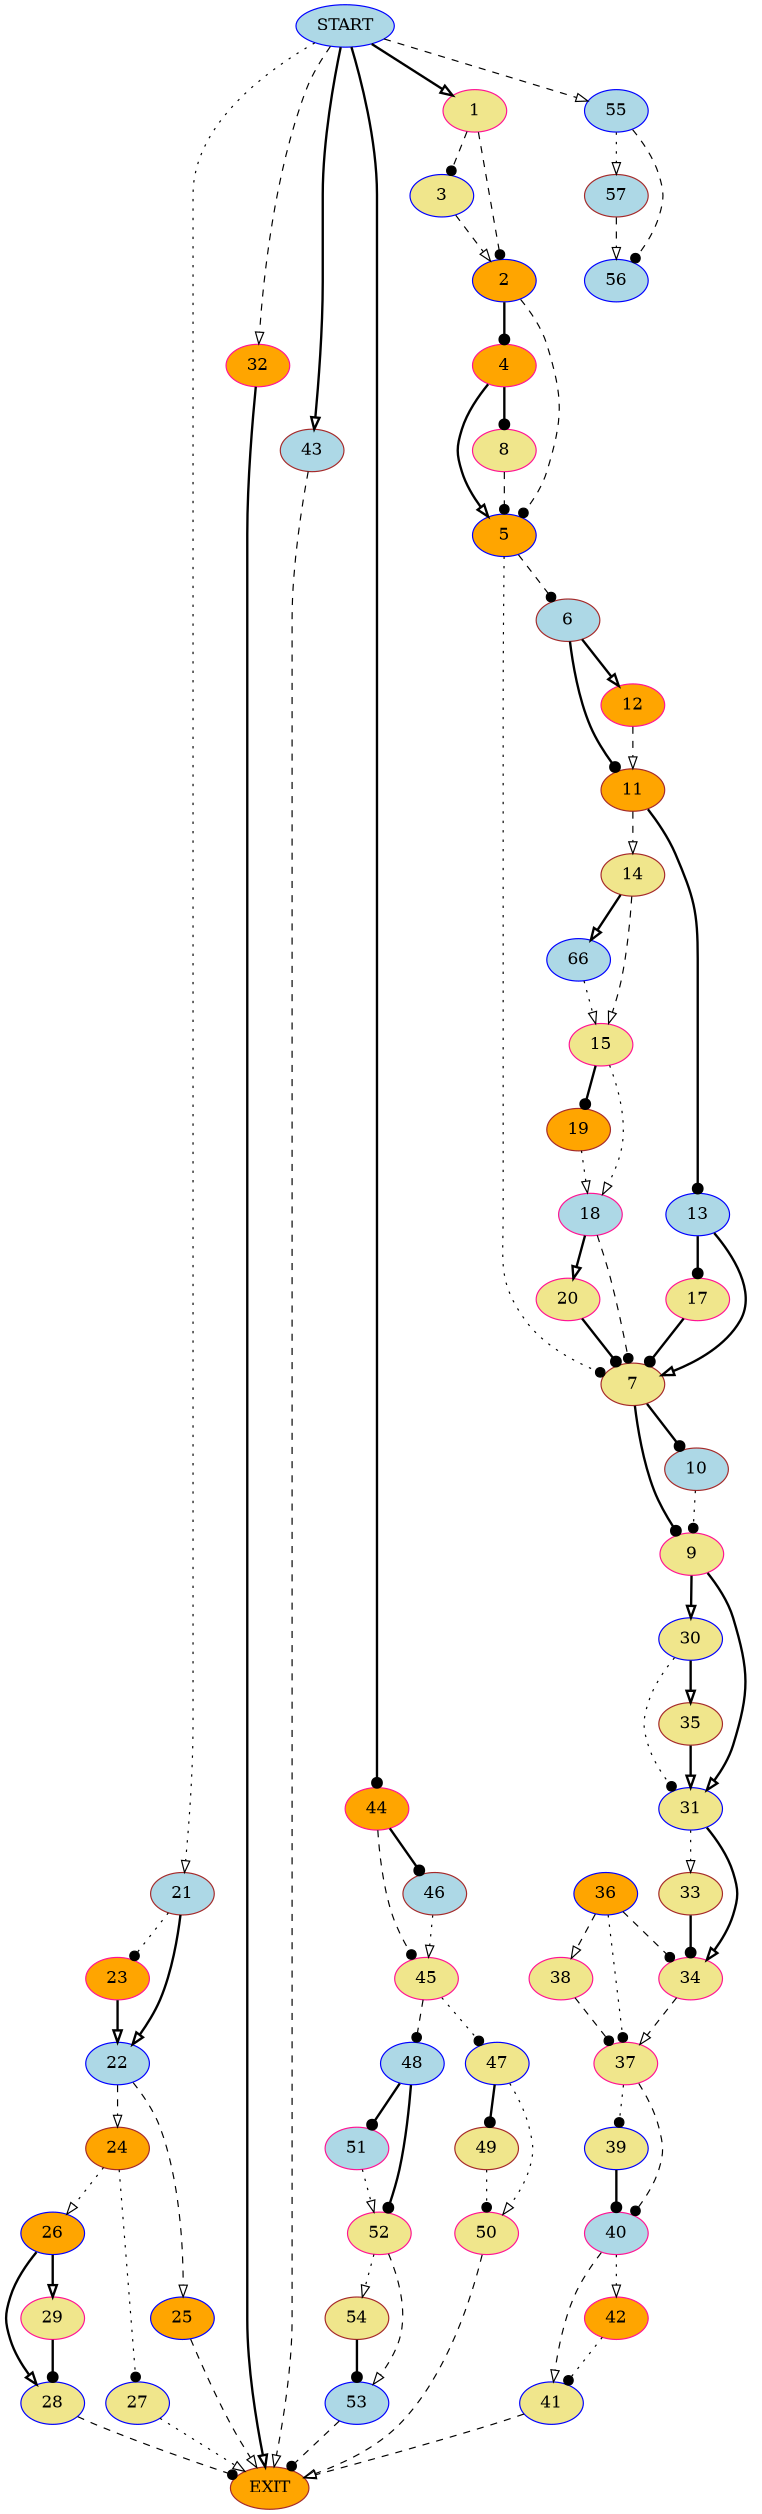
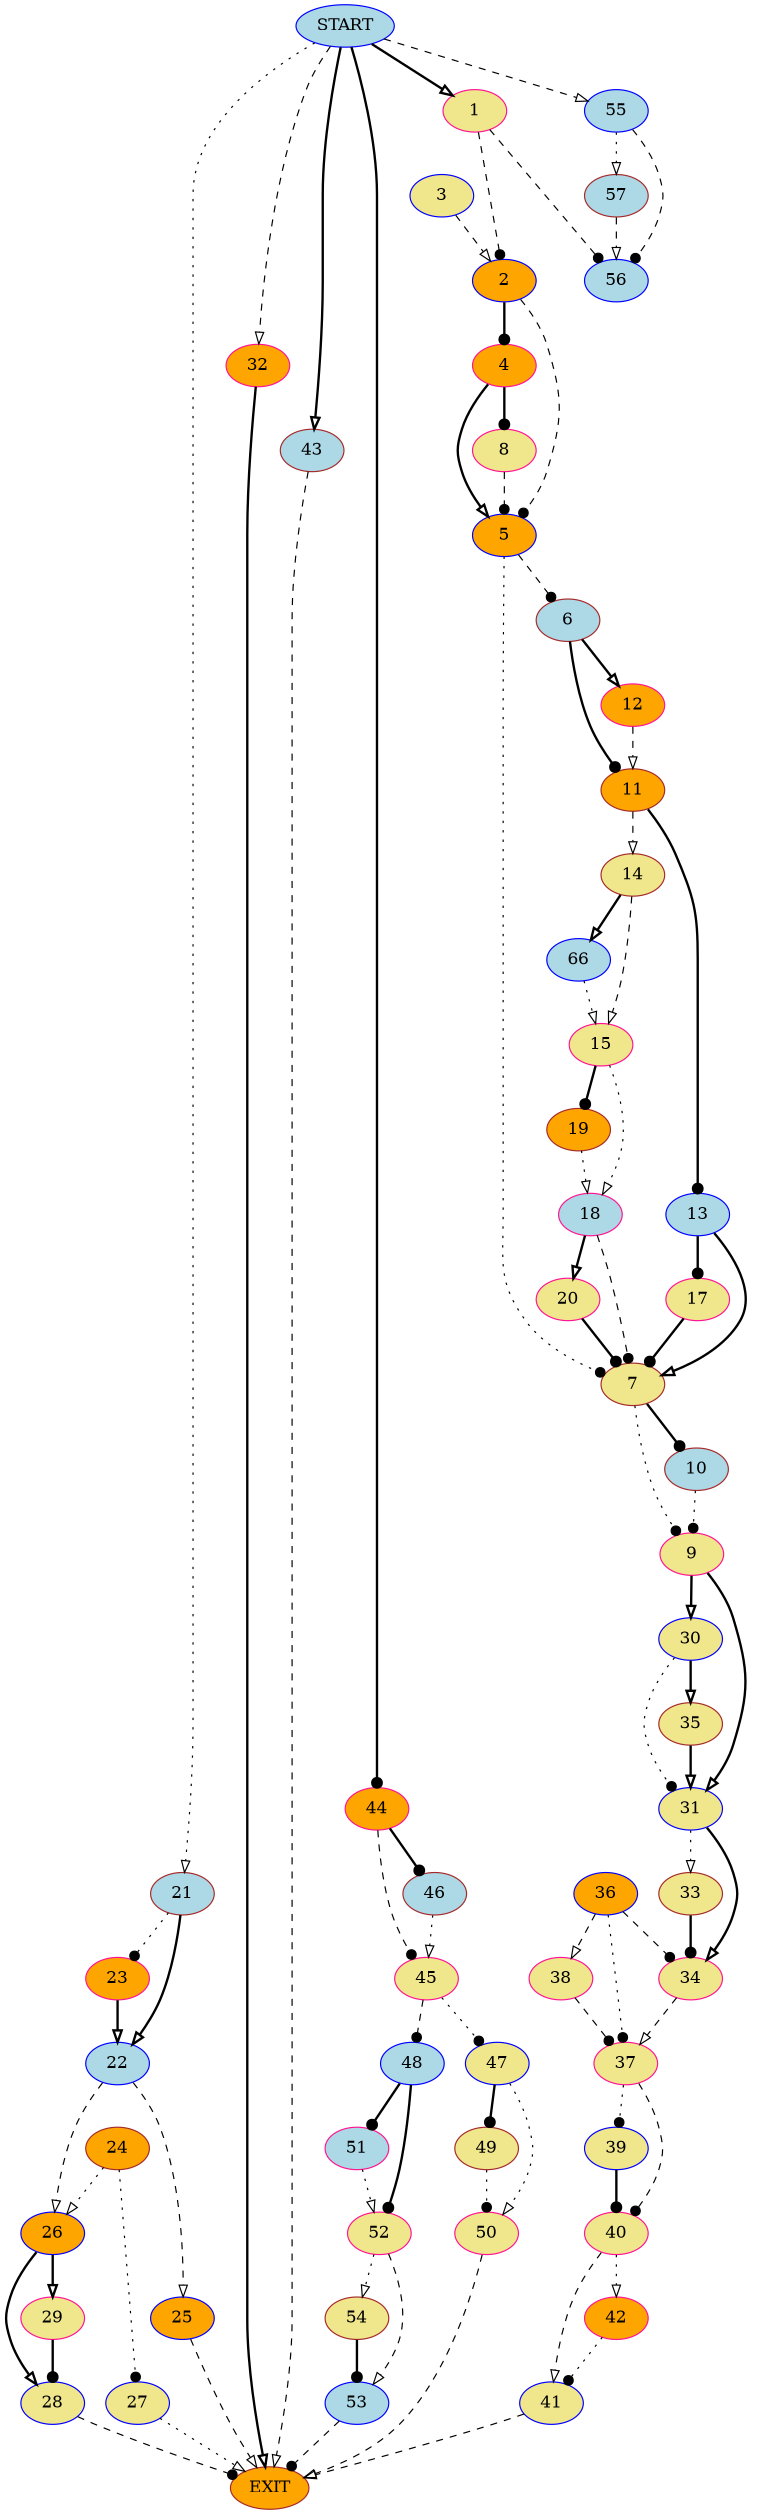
edge "1" -> "3": now "1" -> "56"
edge "7" -> "9": style bold -> dotted
edge "22" -> "24": now "22" -> "26"
node "40": fillcolor lightblue -> khaki
